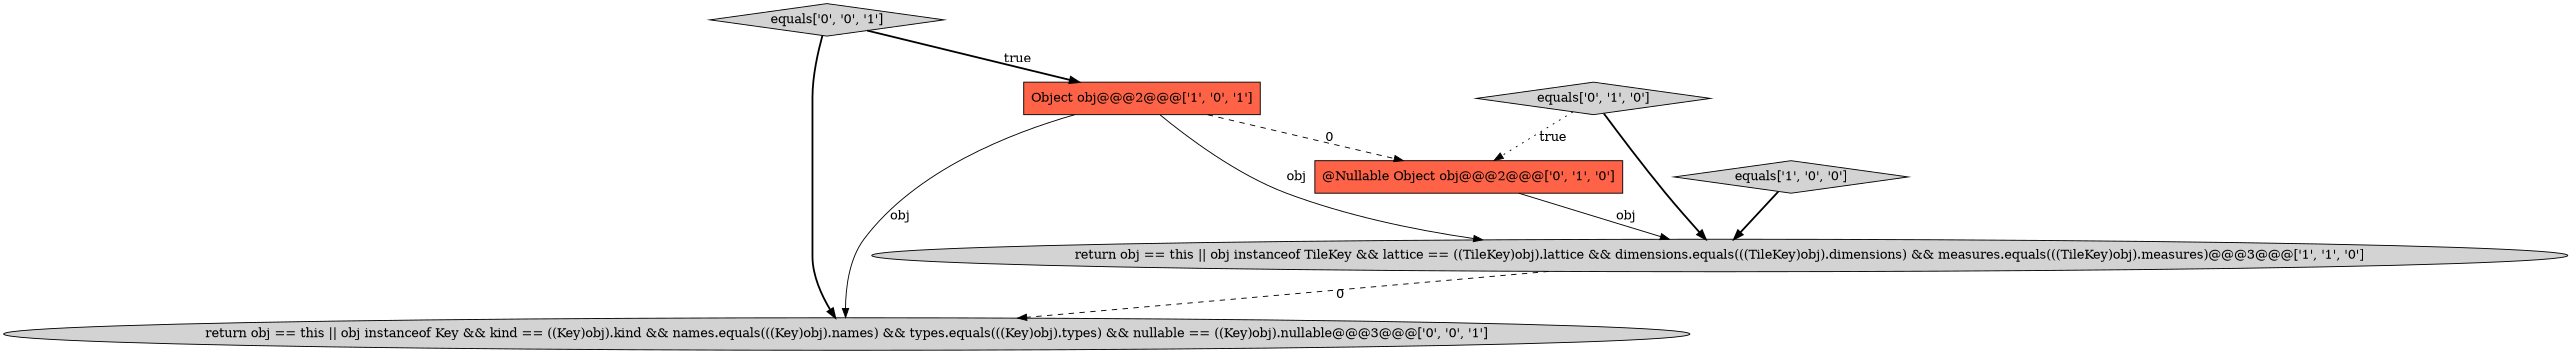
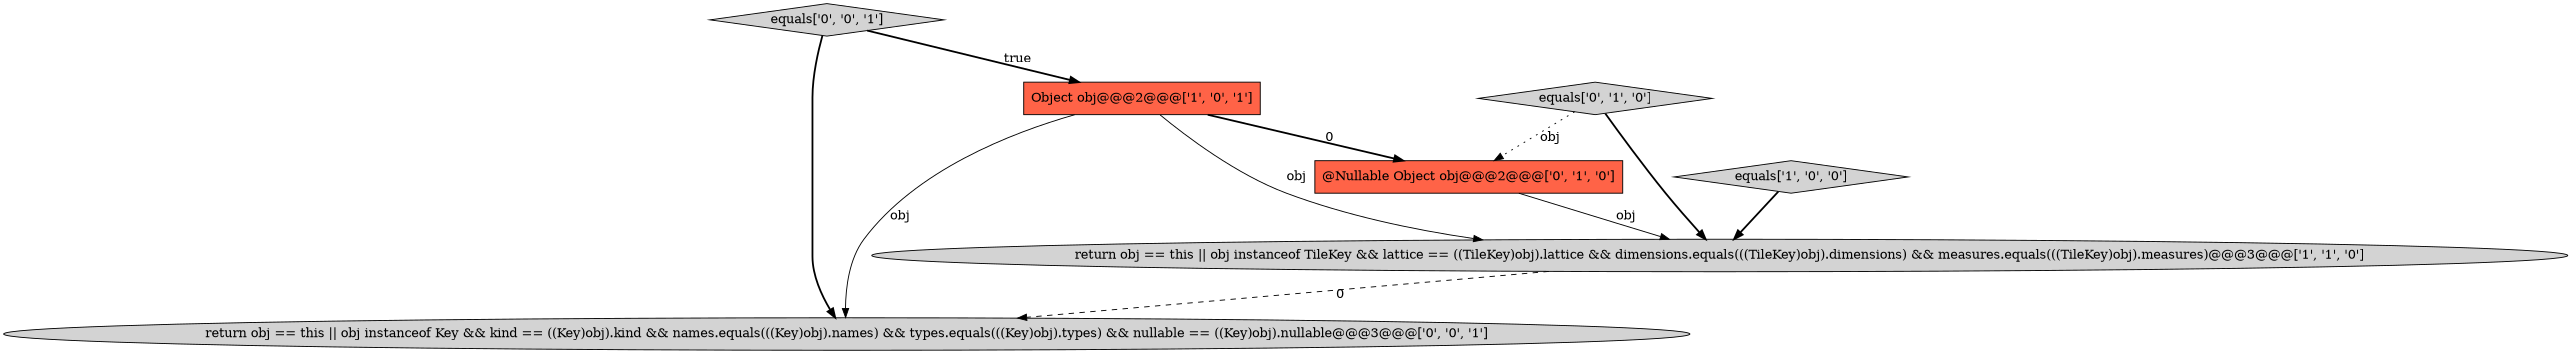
edge "Object obj@@@2@@@['1', '0', '1']" -> "@Nullable Object obj@@@2@@@['0', '1', '0']": style dashed -> bold
edge "equals['0', '1', '0']" -> "@Nullable Object obj@@@2@@@['0', '1', '0']": label "true" -> "obj"
